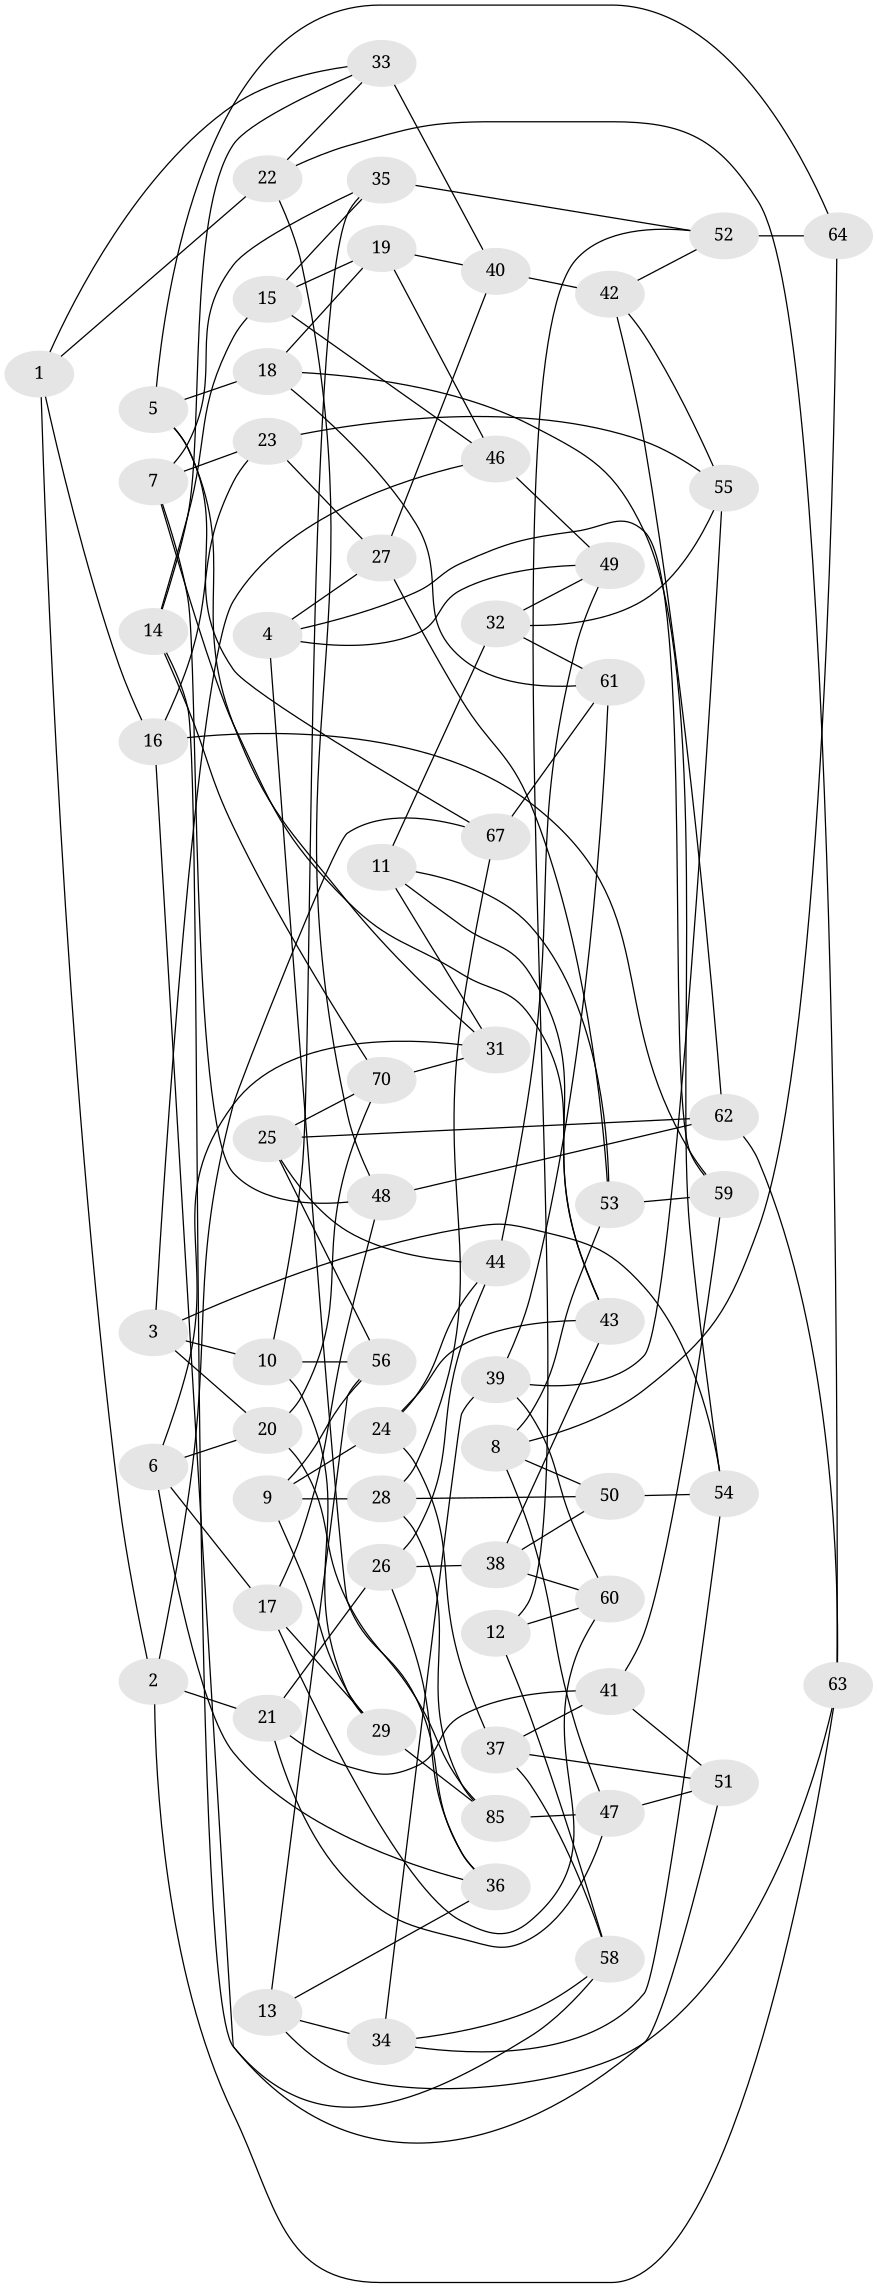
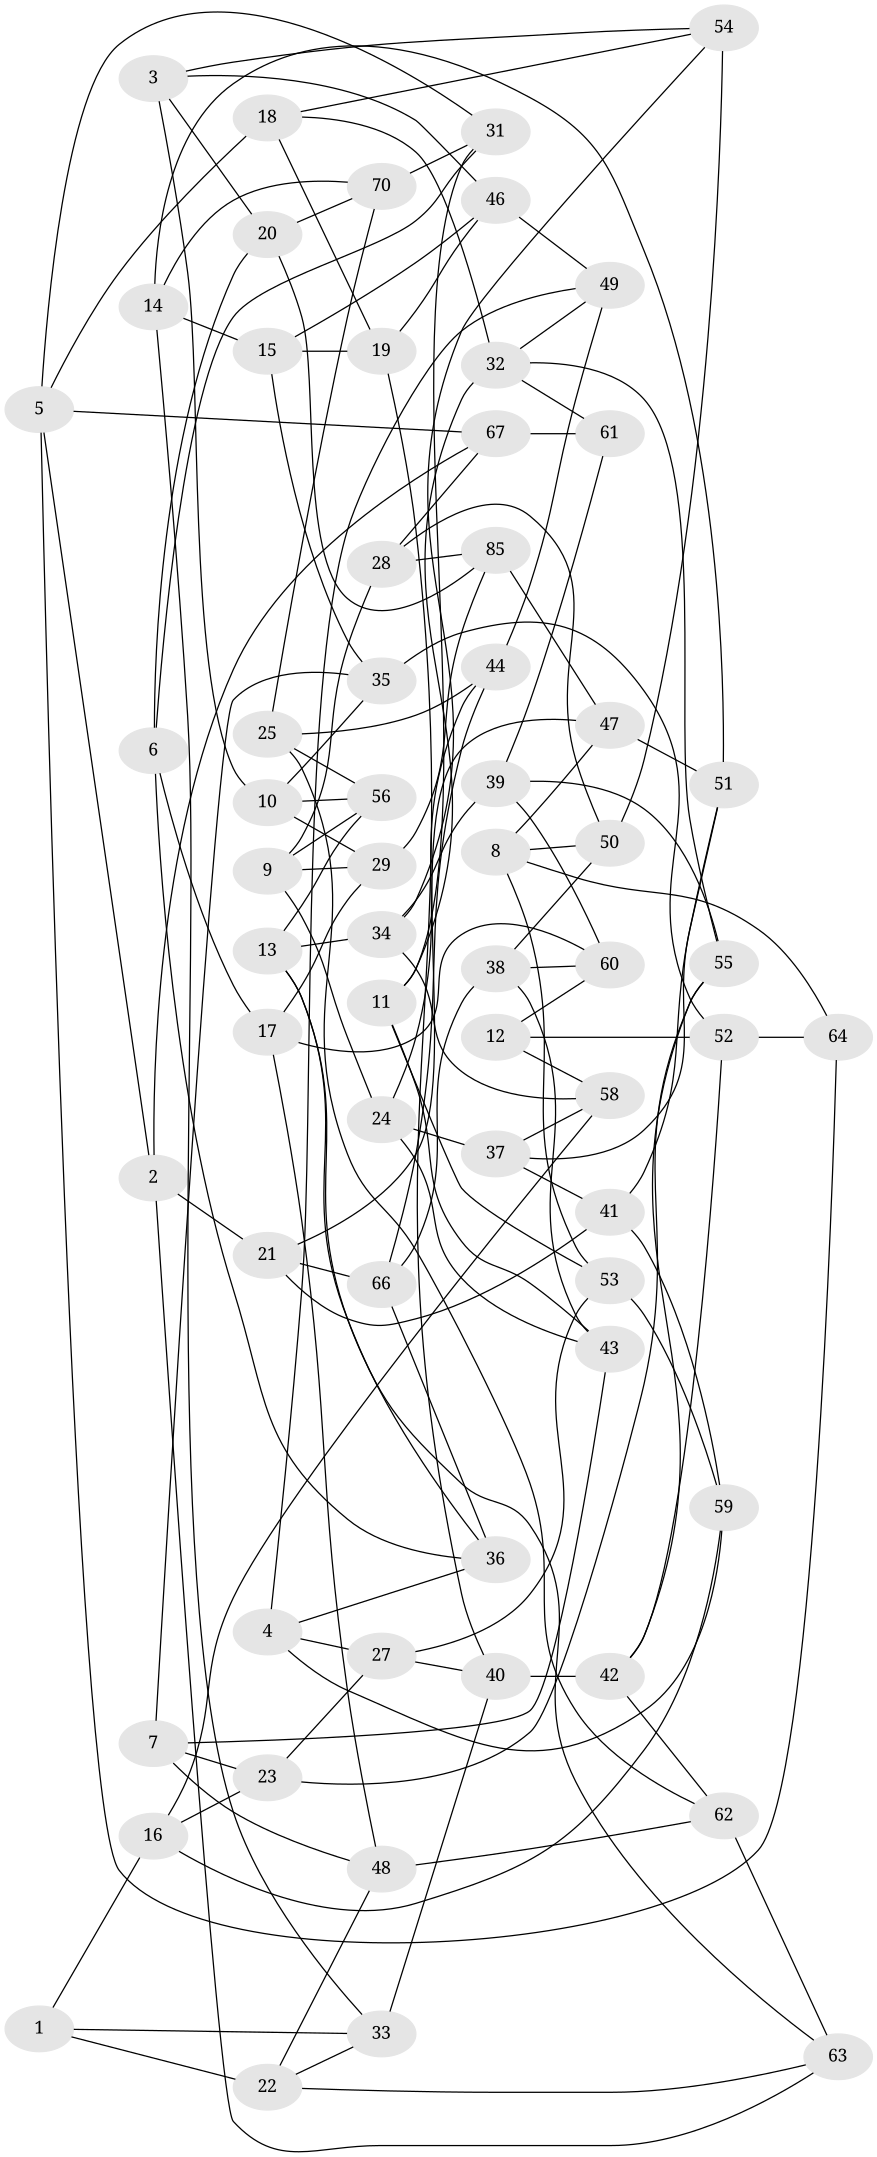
edge "18" -- "61": now "18" -- "32"
edge "1" -- "2": now "5" -- "2"
node "26": label "26" -> "66"
